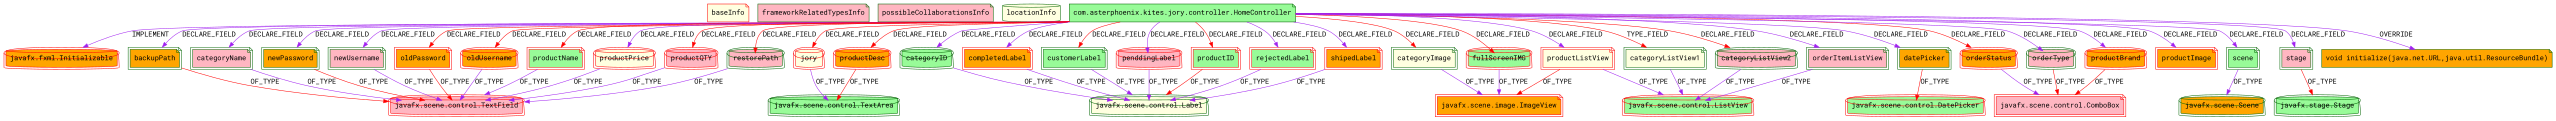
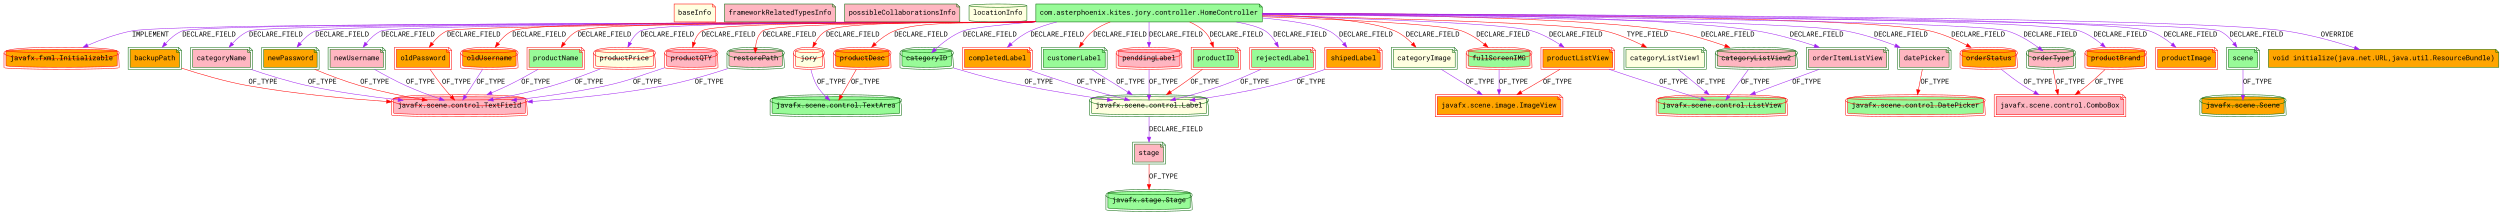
edge "com.asterphoenix.kites.jory.controller.HomeController" -> "stage": now "javafx.scene.control.Label" -> "stage"
node "productListView": fillcolor lightyellow -> orange
node "datePicker": fillcolor orange -> lightpink
